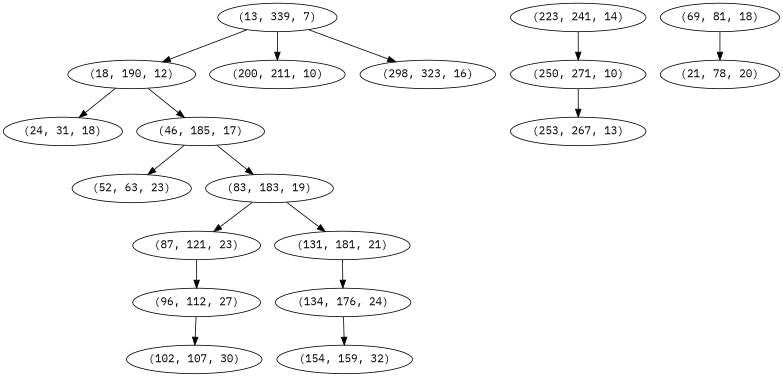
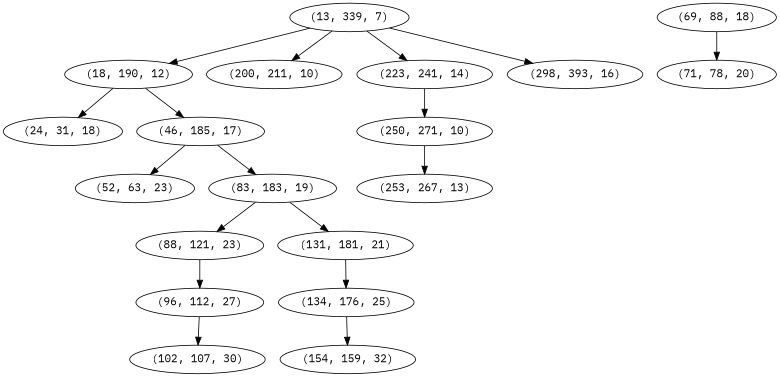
node "(69, 81, 18)": label "(69, 81, 18)" -> "(69, 88, 18)"
edge "(13, 339, 7)" -> "(223, 241, 14)": added
node "(298, 323, 16)": label "(298, 323, 16)" -> "(298, 393, 16)"
node "(21, 78, 20)": label "(21, 78, 20)" -> "(71, 78, 20)"
node "(87, 121, 23)": label "(87, 121, 23)" -> "(88, 121, 23)"
node "(134, 176, 24)": label "(134, 176, 24)" -> "(134, 176, 25)"
